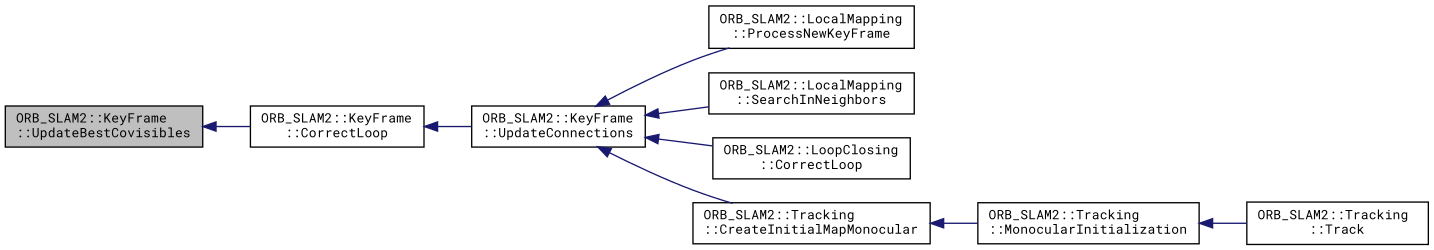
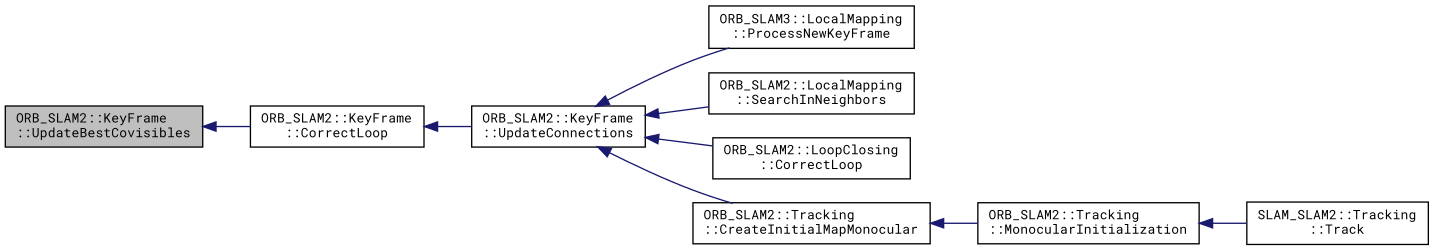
node "ORB_SLAM2::LocalMapping ::ProcessNewKeyFrame": label "ORB_SLAM2::LocalMapping ::ProcessNewKeyFrame" -> "ORB_SLAM3::LocalMapping ::ProcessNewKeyFrame"
node "ORB_SLAM2::Tracking ::Track": label "ORB_SLAM2::Tracking ::Track" -> "SLAM_SLAM2::Tracking ::Track"
